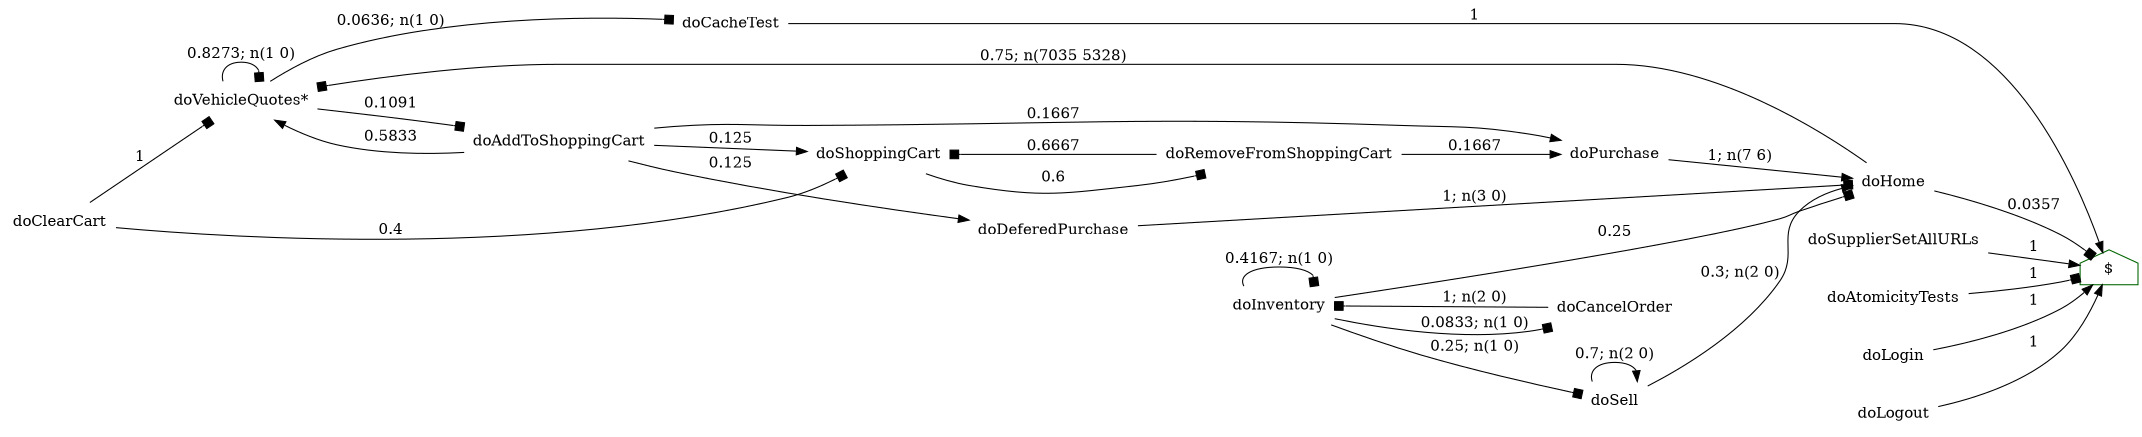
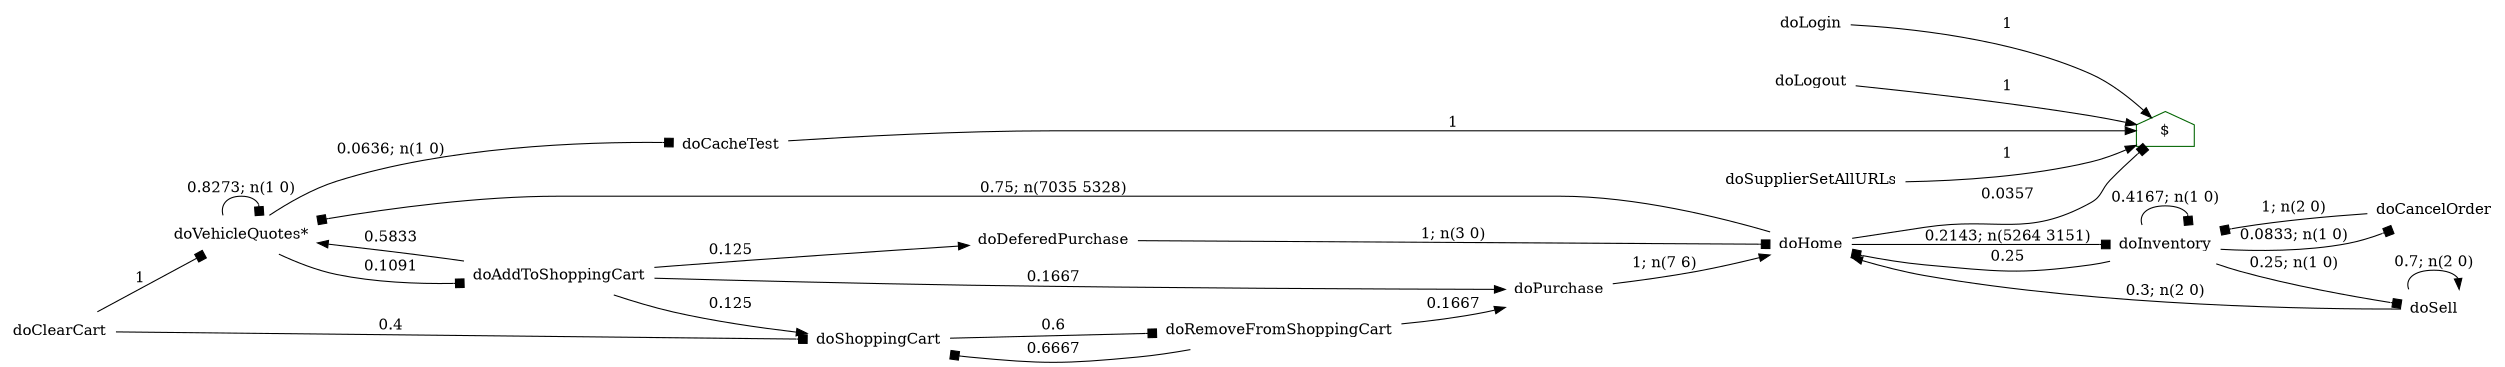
edge "doHome" -> "doInventory": added, label "0.2143; n(5264 3151)"
node "doAtomicityTests": removed
